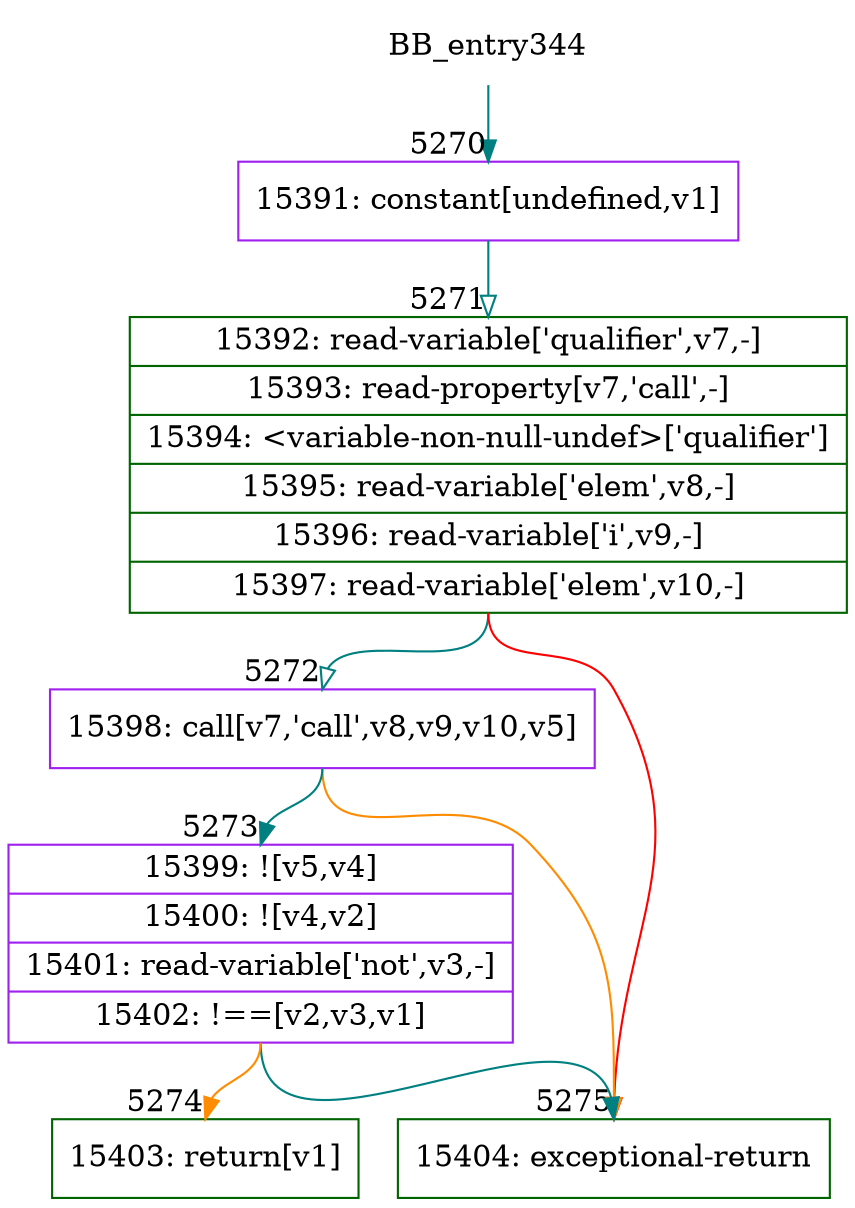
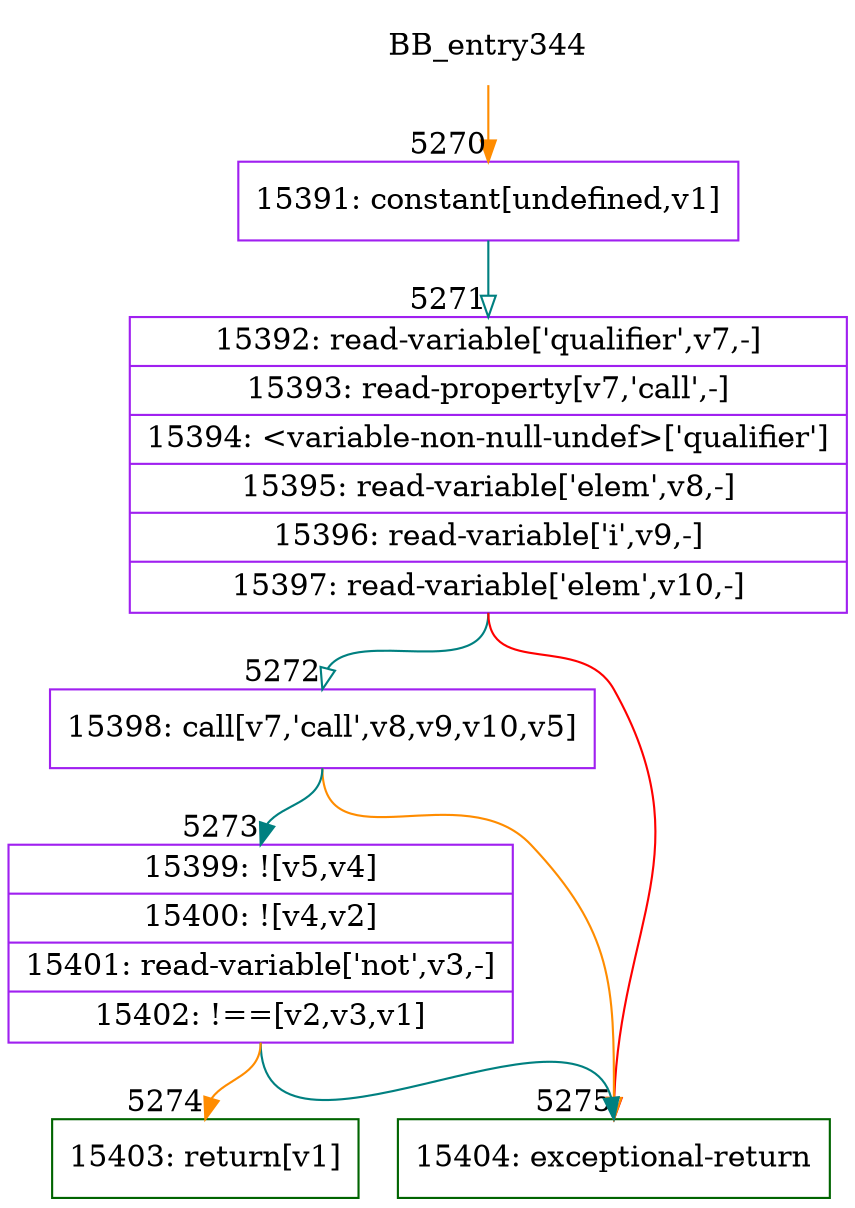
edge "BB_entry344" -> "15391: constant[undefined,v1]": color teal -> darkorange
node "15392: read-variable['qualifier',v7,-]": color darkgreen -> purple
